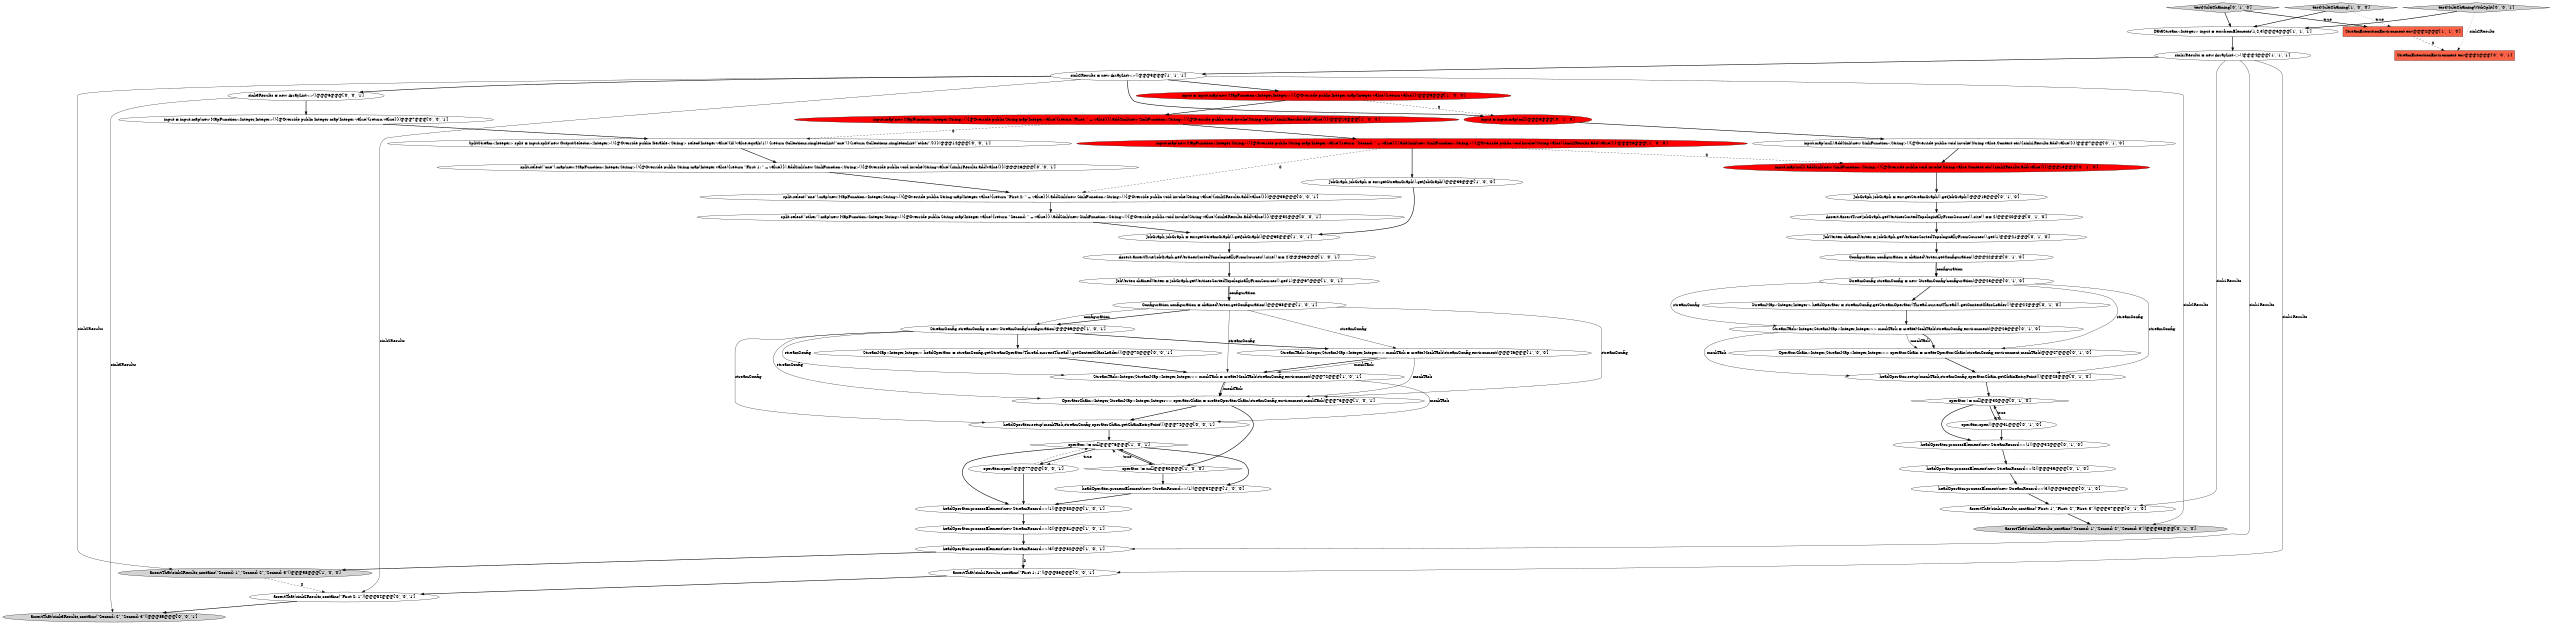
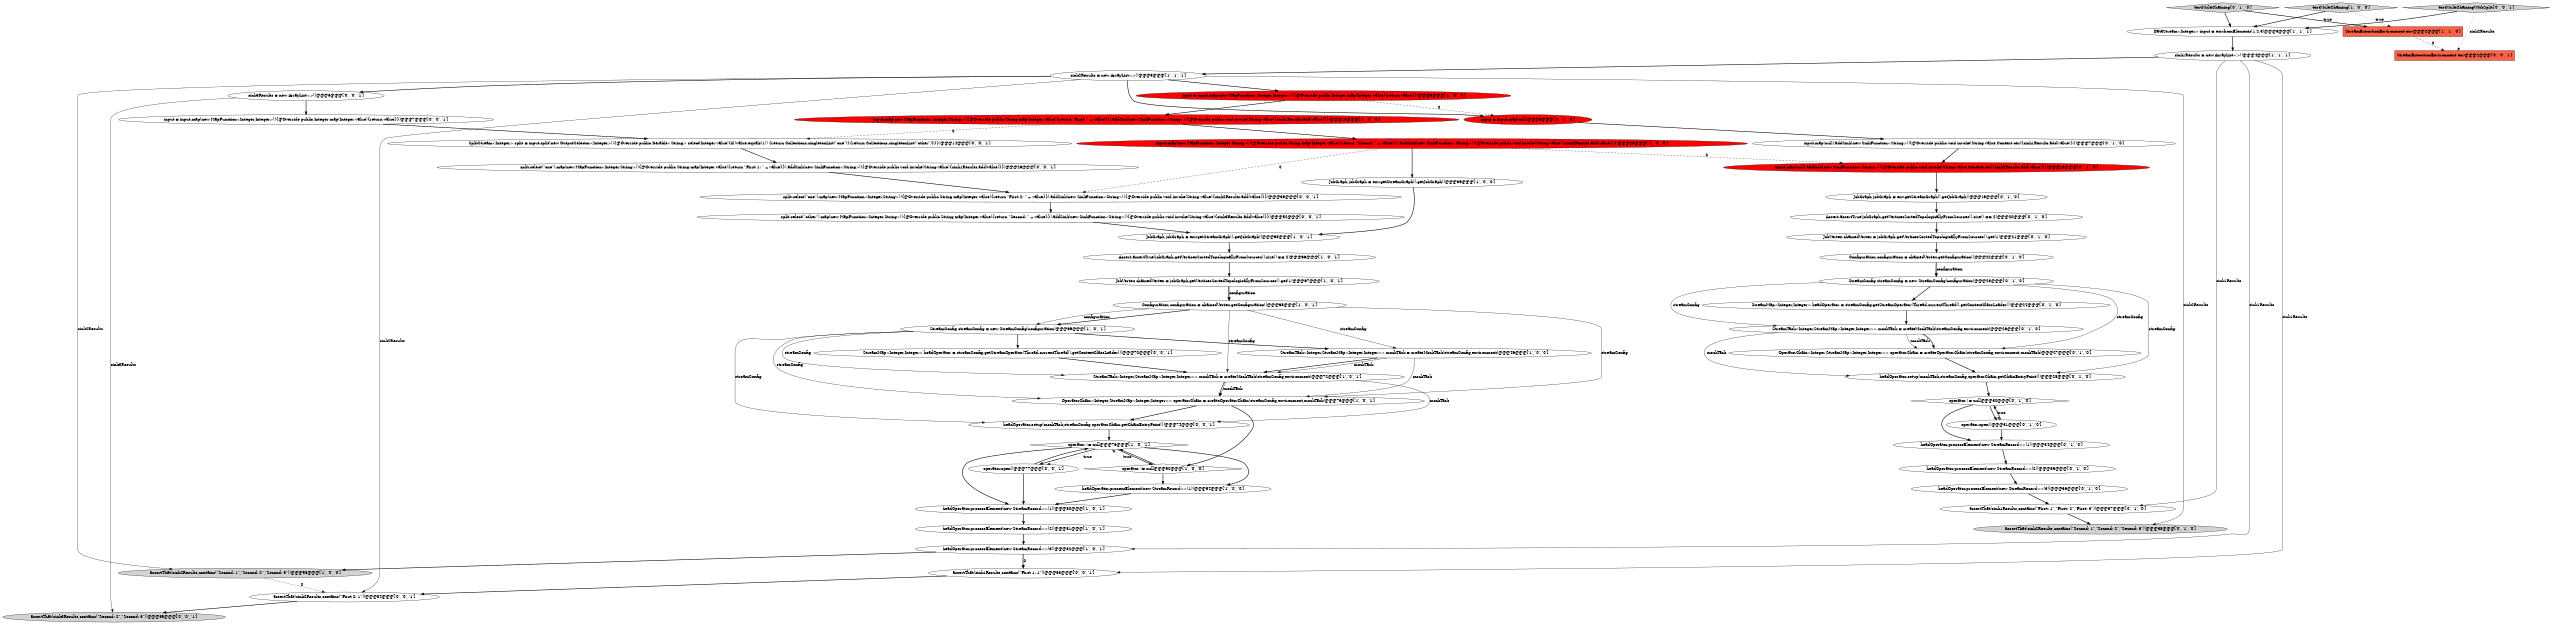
edge "operator.open()@@@77@@@['0', '0', '1']" -> "operator != null@@@76@@@['1', '0', '1']": style dashed -> bold
